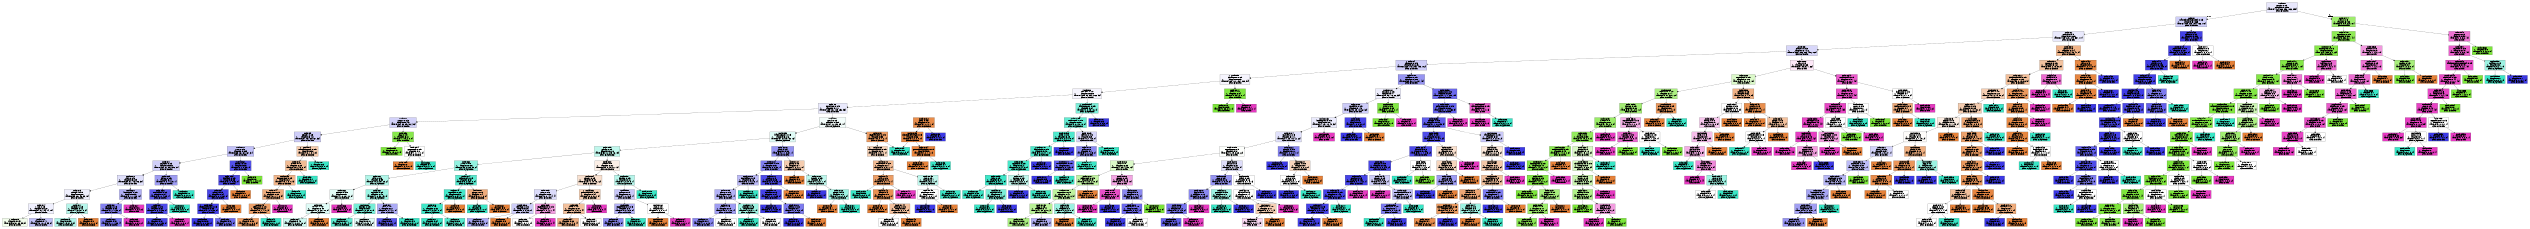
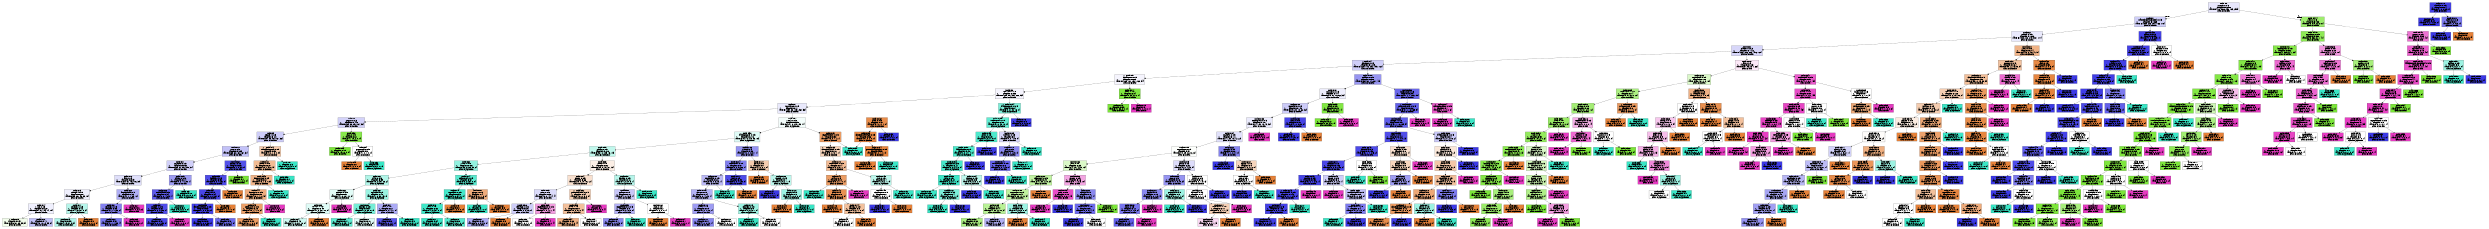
edge "node #117" -> "node #118": now "node #117" -> "node #116"
